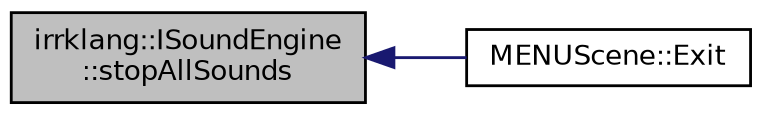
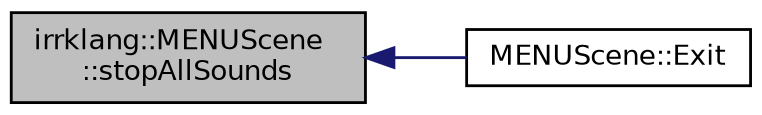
node "irrklang::ISoundEngine ::stopAllSounds": label "irrklang::ISoundEngine ::stopAllSounds" -> "irrklang::MENUScene ::stopAllSounds"
